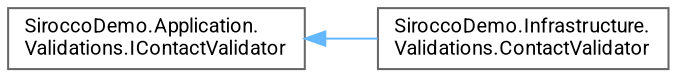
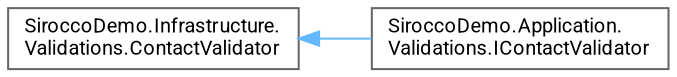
edge "SiroccoDemo.Infrastructure. Validations.ContactValidator" -> "SiroccoDemo.Application. Validations.IContactValidator": reversed
